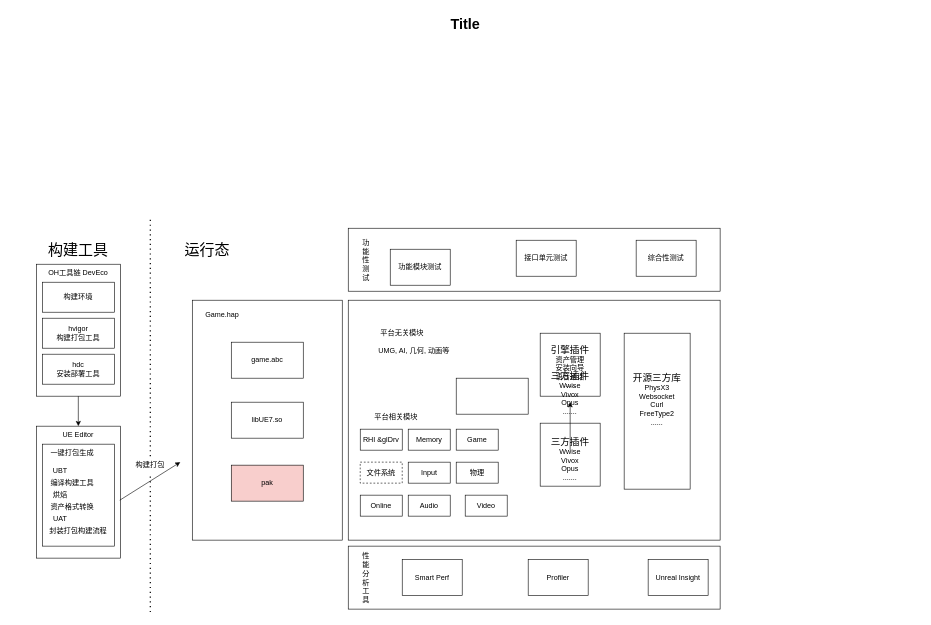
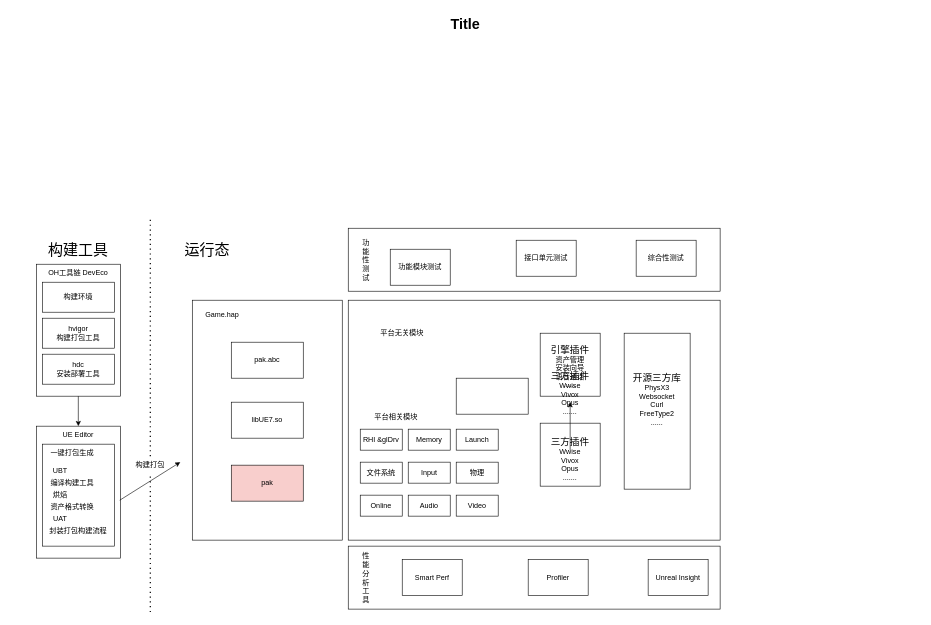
node "UMG, AI, 几何, 动画等": removed
node "game.abc": label "game.abc" -> "pak.abc"
node "Game": label "Game" -> "Launch"
node "文件系统": style dashed -> solid
node "Video": moved (486, 506) -> (477, 506)
